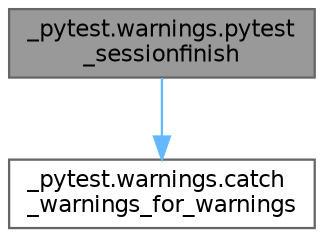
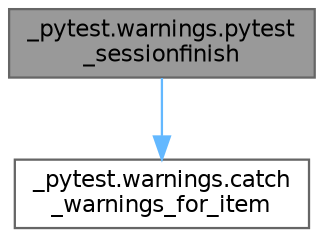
node "_pytest.warnings.catch _warnings_for_warnings": label "_pytest.warnings.catch _warnings_for_warnings" -> "_pytest.warnings.catch _warnings_for_item"
